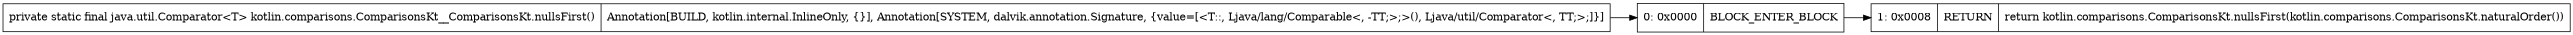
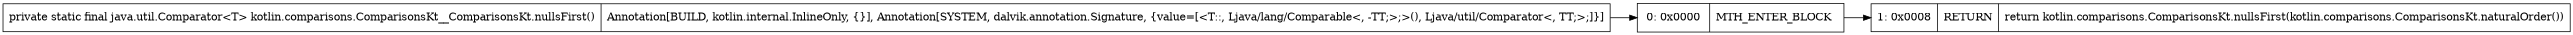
node "0: 0x0000": text "BLOCK_ENTER_BLOCK" -> "MTH_ENTER_BLOCK"
